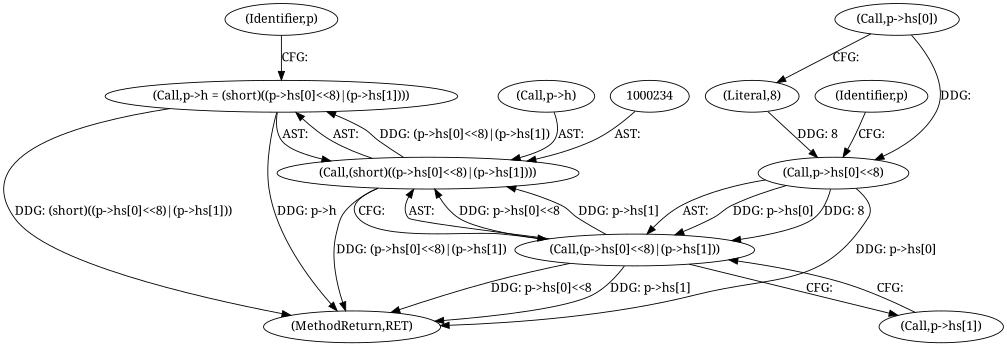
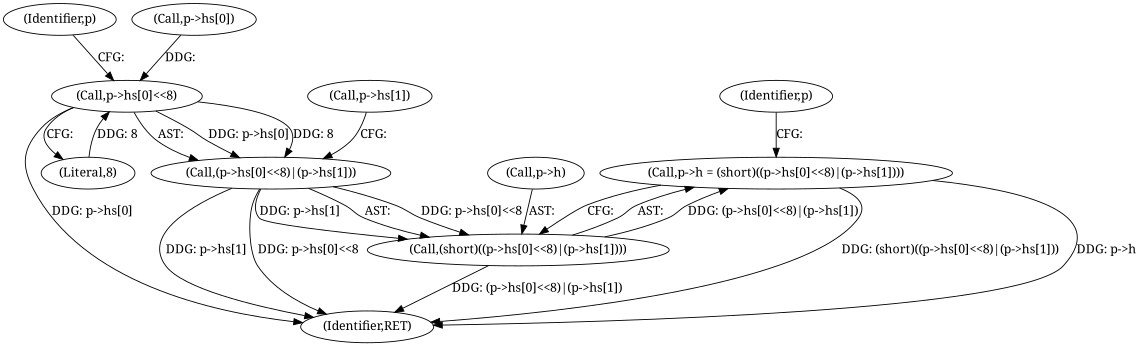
edge "(Call,p->hs[0])" -> "(Literal,8)": now "(Call,p->hs[0]<<8)" -> "(Literal,8)"
node "1000234": removed
edge "(Call,p->h = (short)((p->hs[0]<<8)|(p->hs[1])))" -> "(Call,(short)((p->hs[0]<<8)|(p->hs[1])))": label "AST: " -> "CFG: "
edge "(Call,(short)((p->hs[0]<<8)|(p->hs[1])))" -> "(Call,(p->hs[0]<<8)|(p->hs[1]))": removed, label "CFG:"
edge "(Call,(p->hs[0]<<8)|(p->hs[1]))" -> "(Call,p->hs[1])": removed, label "CFG:"
node "(MethodReturn,RET)": label "(MethodReturn,RET)" -> "(Identifier,RET)"
